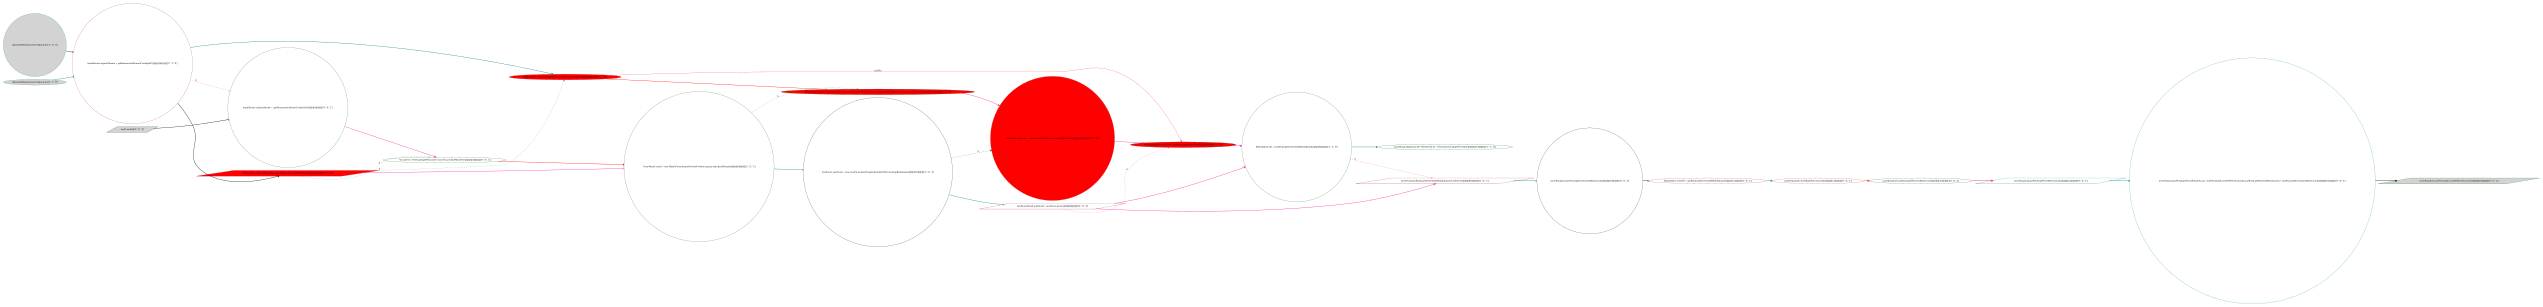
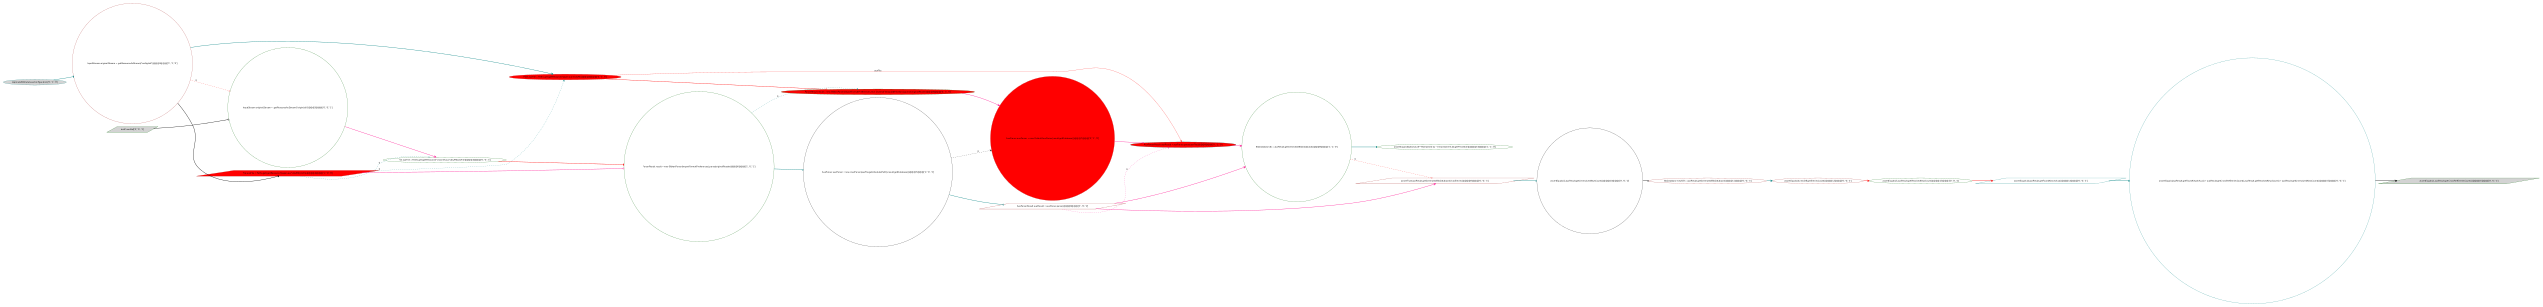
node "duplicateBibDatabaseConfiguration['1', '0', '0']": removed
